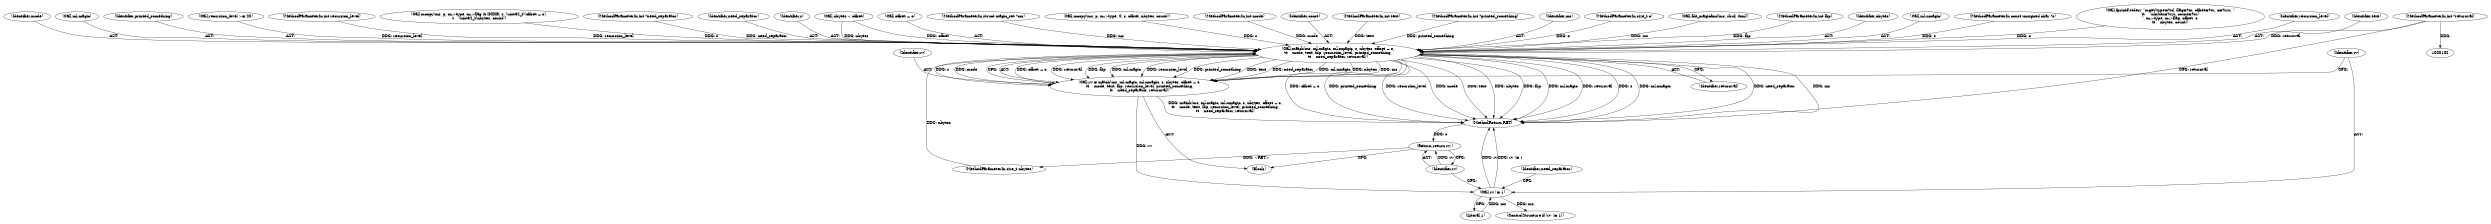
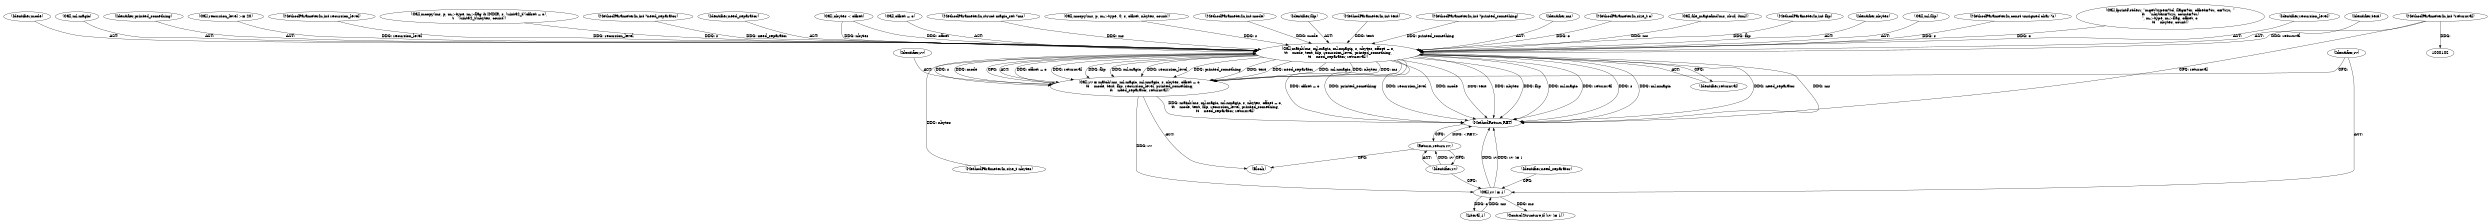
node "(Identifier,s)": removed
node "(Identifier,const)": label "(Identifier,const)" -> "(Identifier,flip)"
node "(Call,ml.nmagic)": label "(Call,ml.nmagic)" -> "(Call,ml.flip)"
edge "(MethodReturn,RET)" -> "(Return,return rv;)": label "DDG: o" -> "CFG: "
edge "(Return,return rv;)" -> "(MethodParameterIn,size_t nbytes)": now "(Return,return rv;)" -> "(MethodReturn,RET)"
edge "(Call,rv != 1)" -> "(Literal,1)": label "CFG: " -> "DDG: o"
